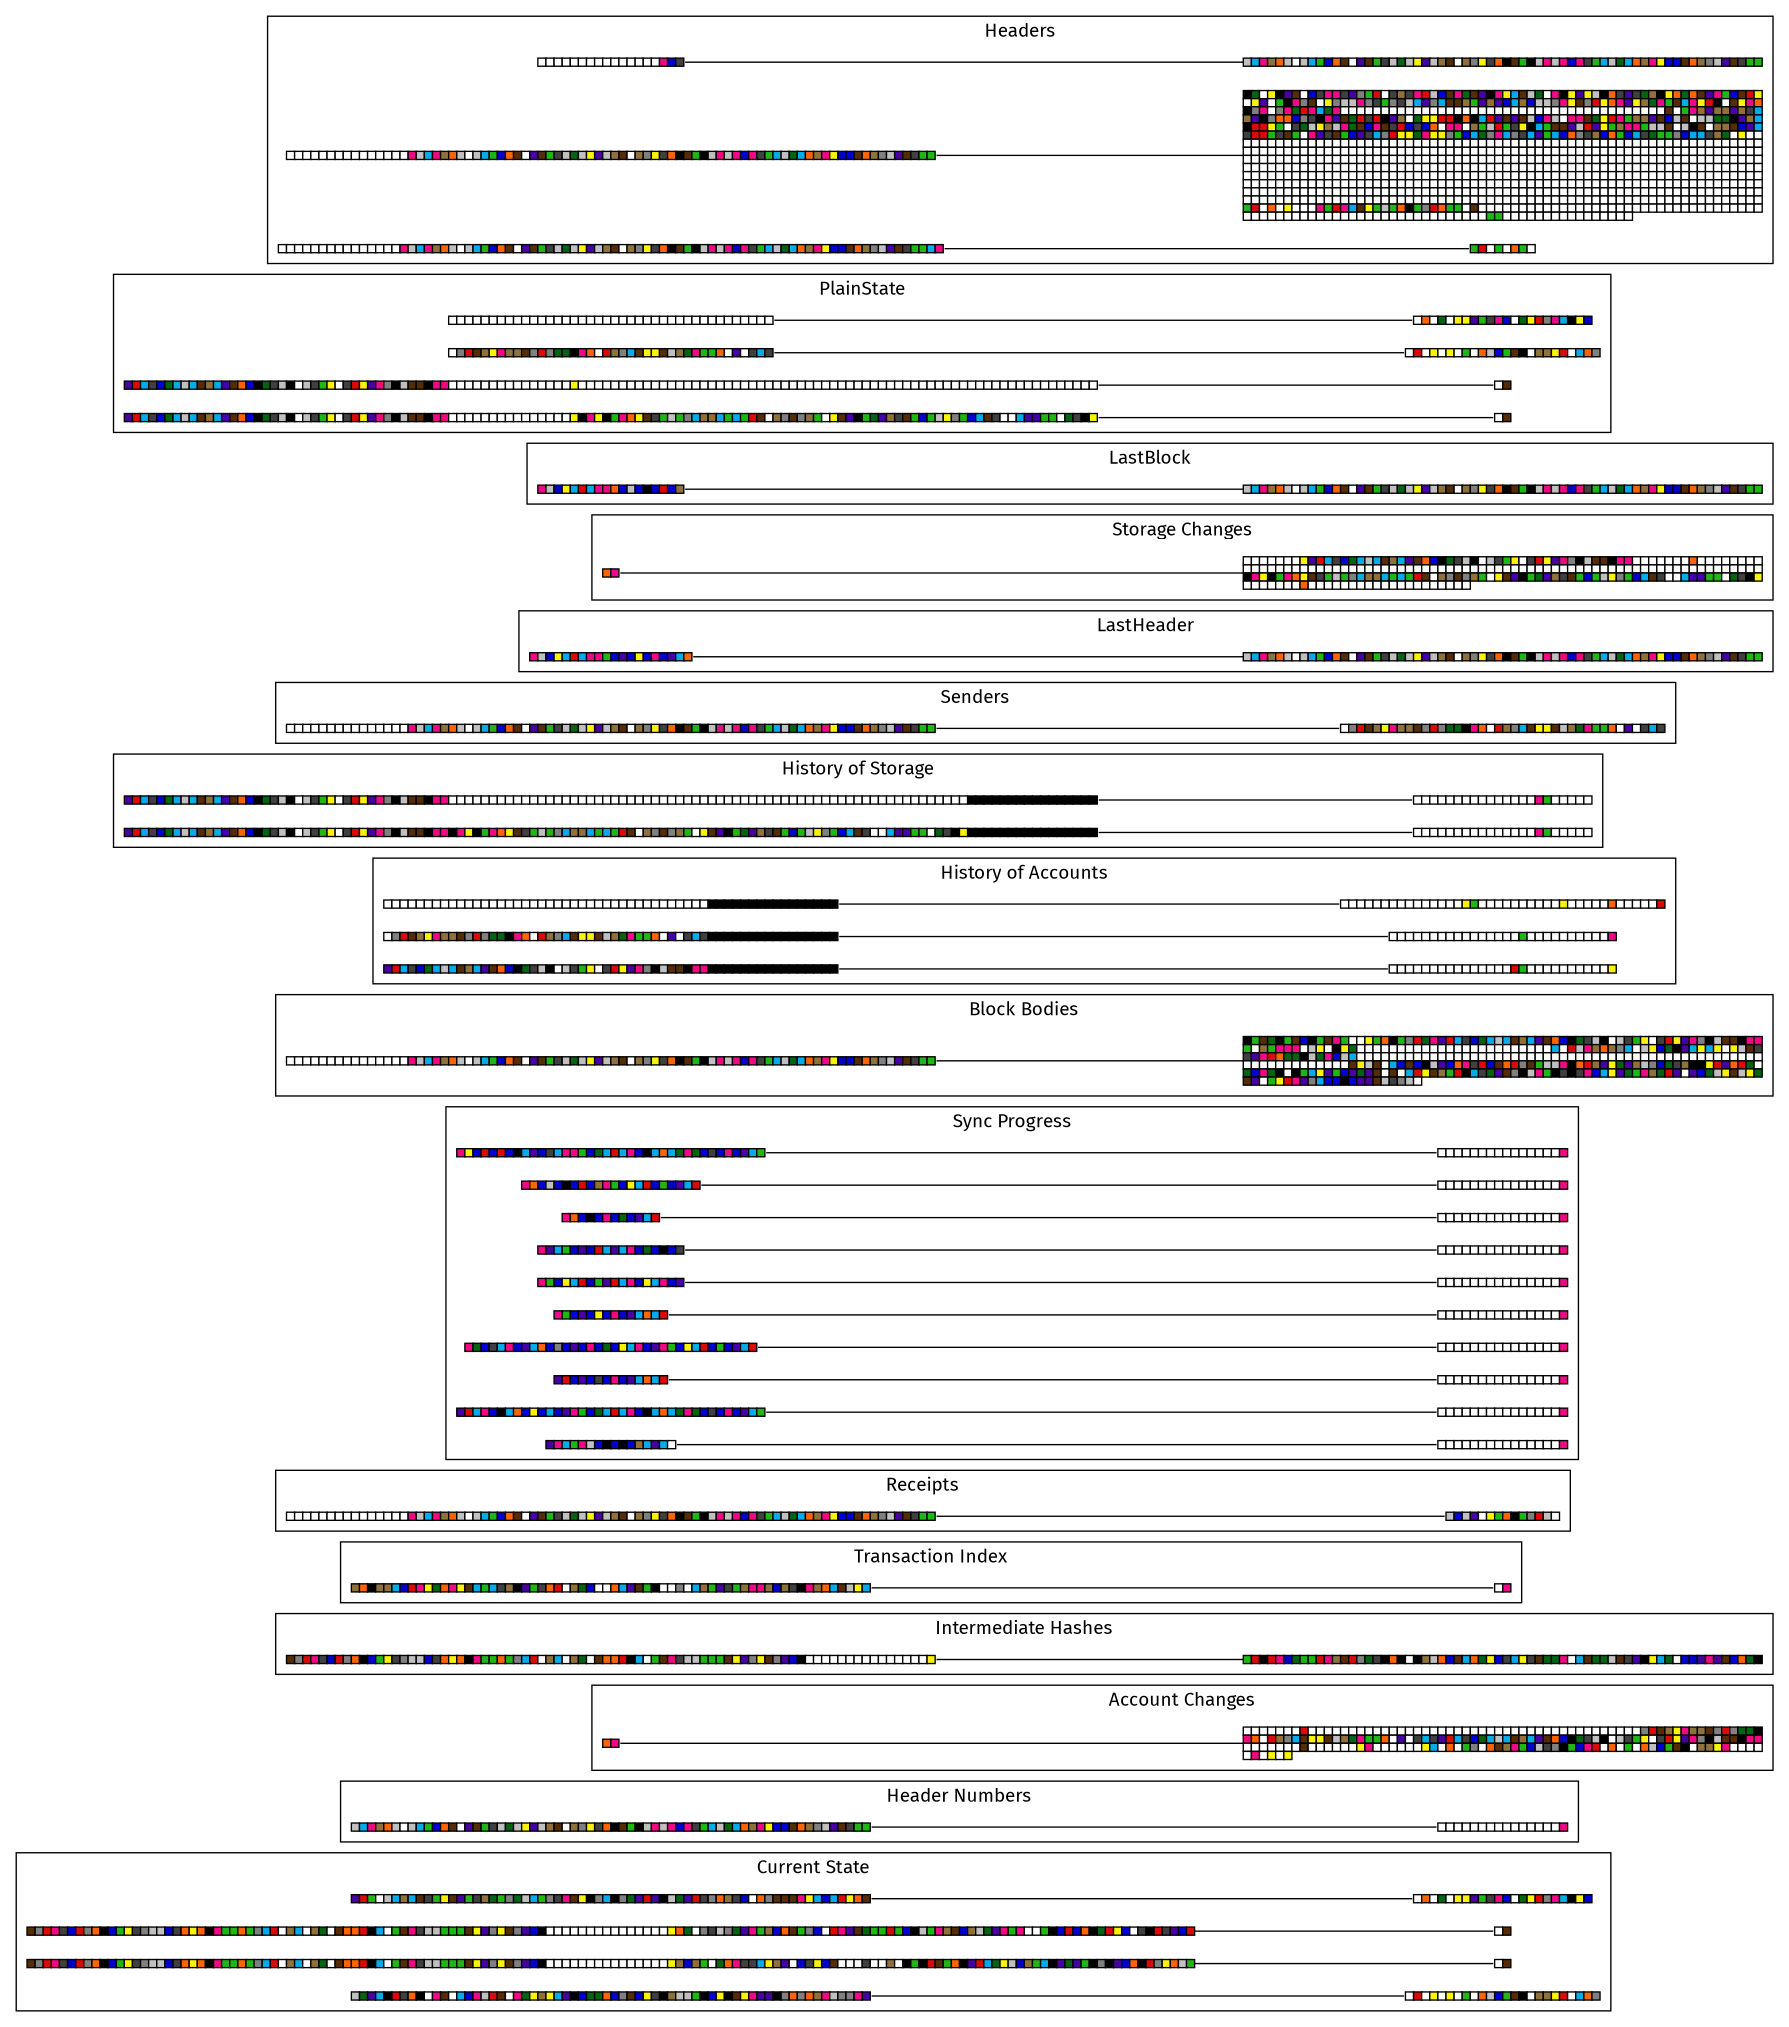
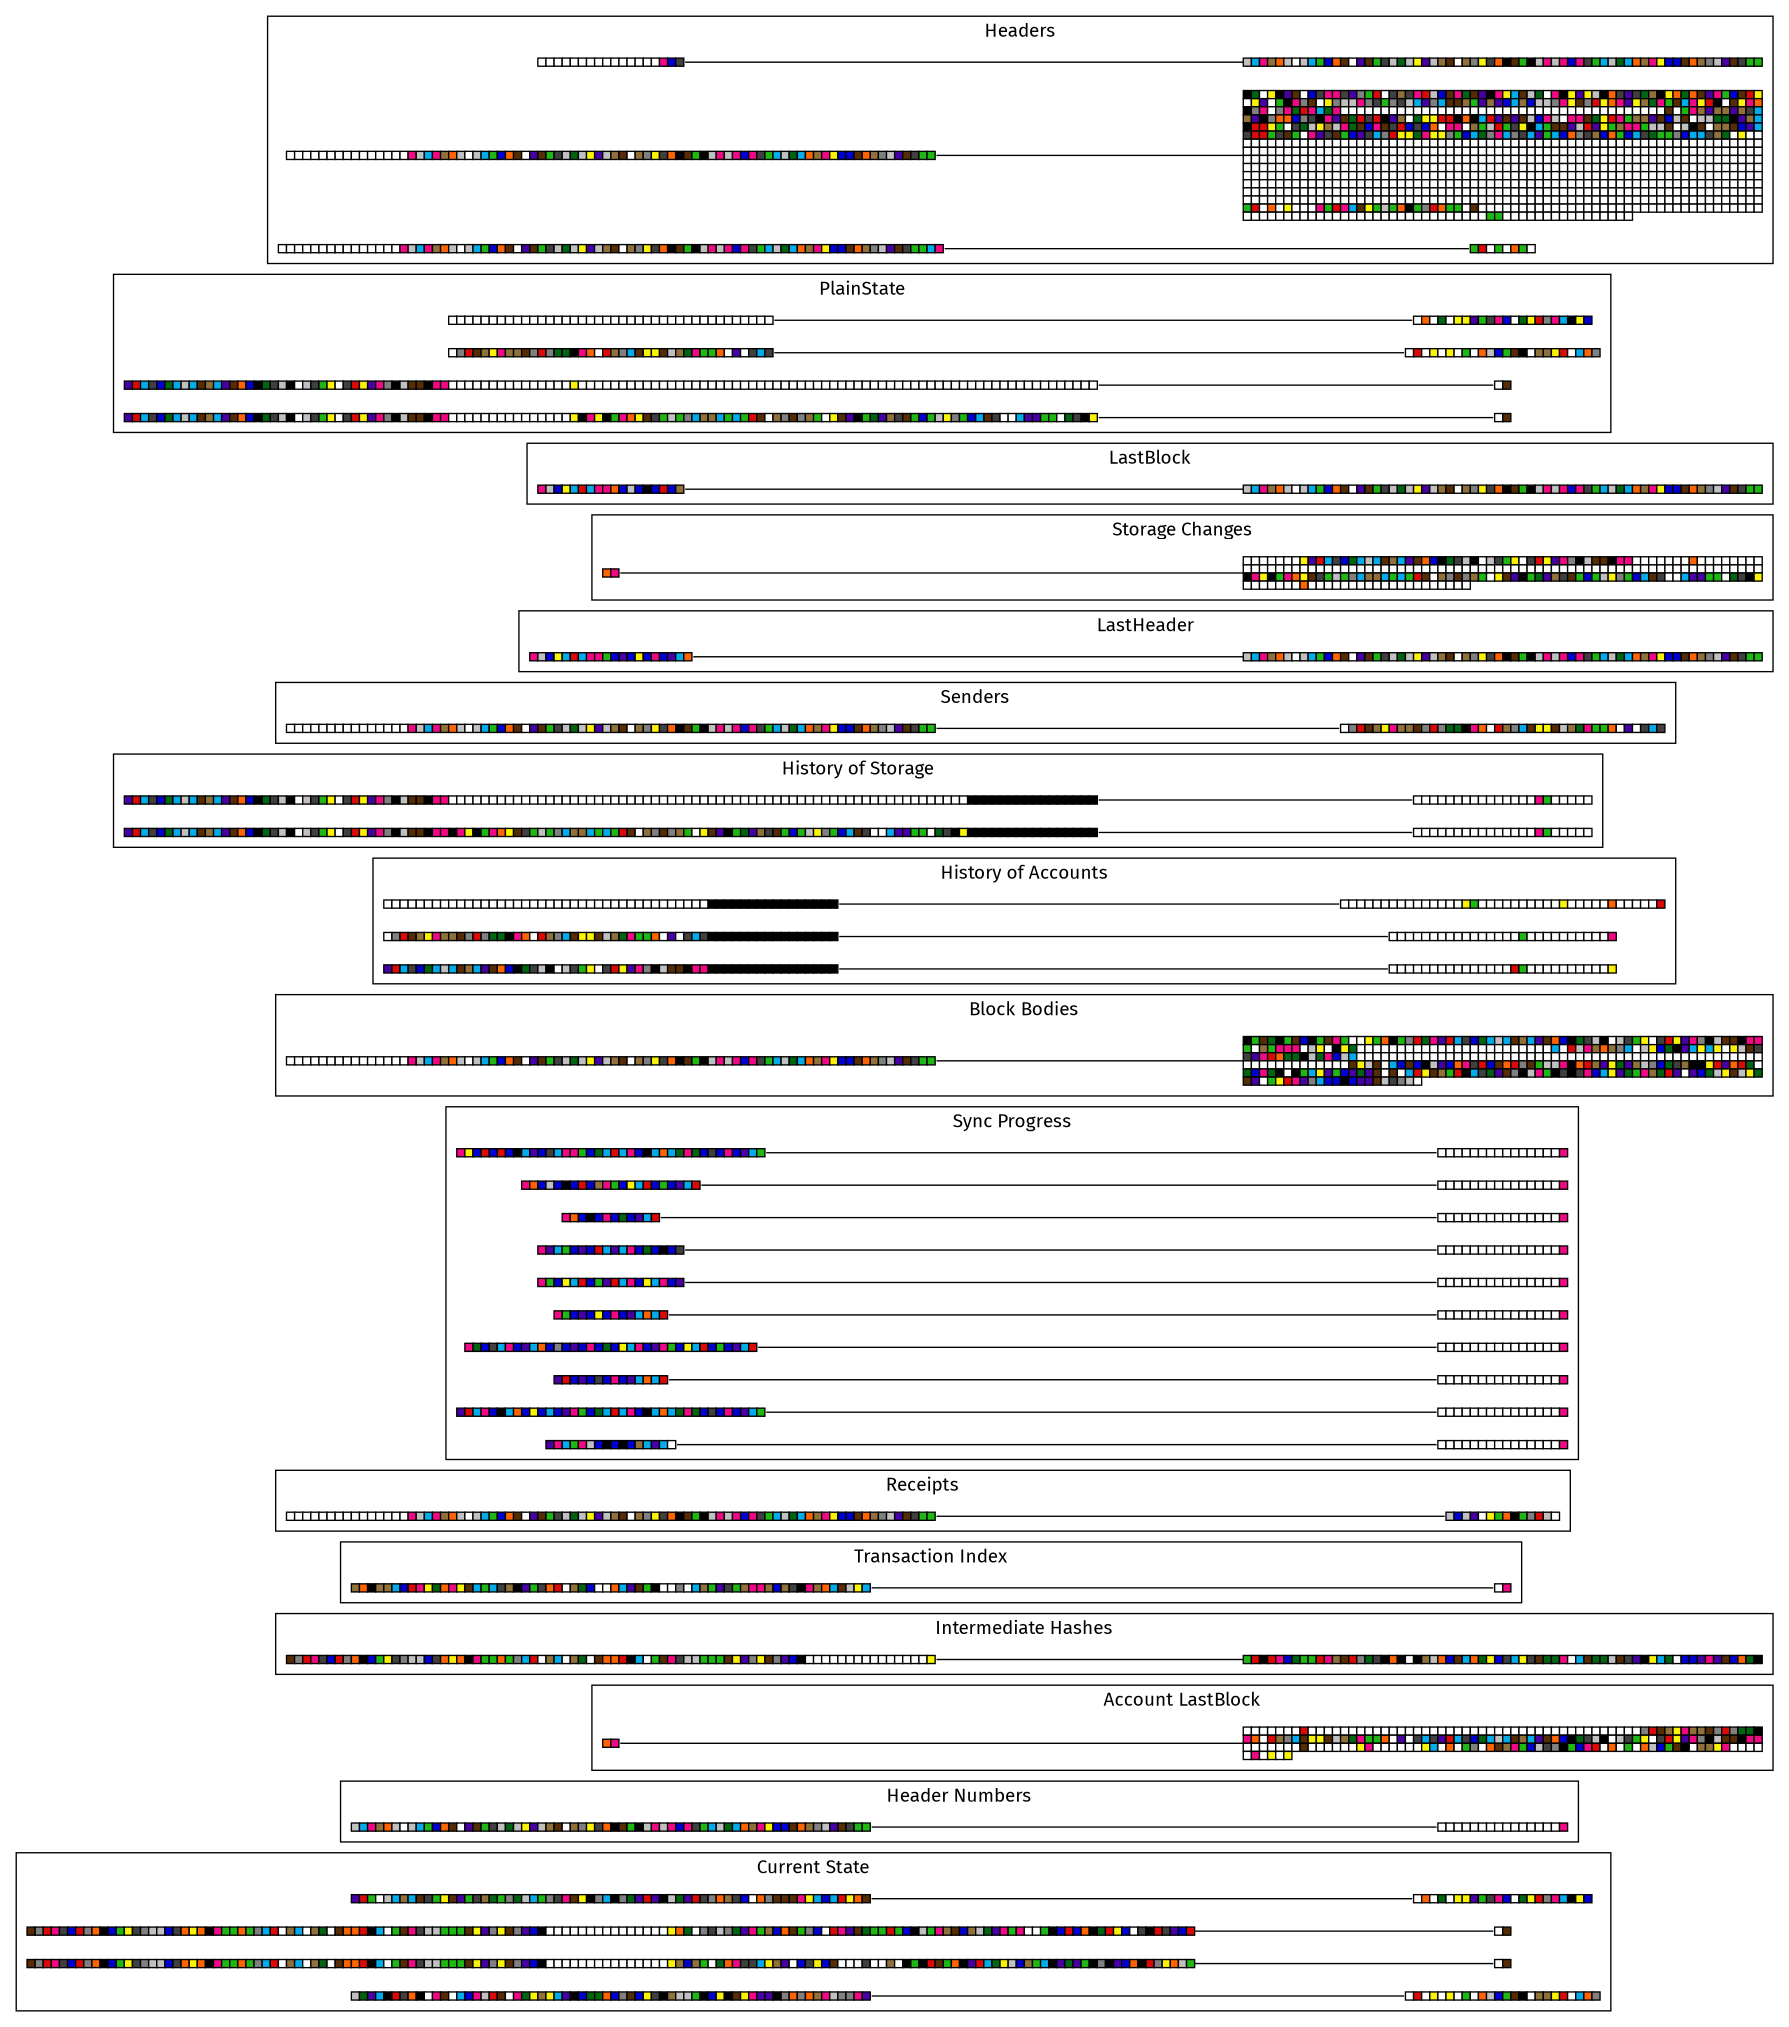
cluster "Account Changes": label "Account Changes" -> "Account LastBlock"
